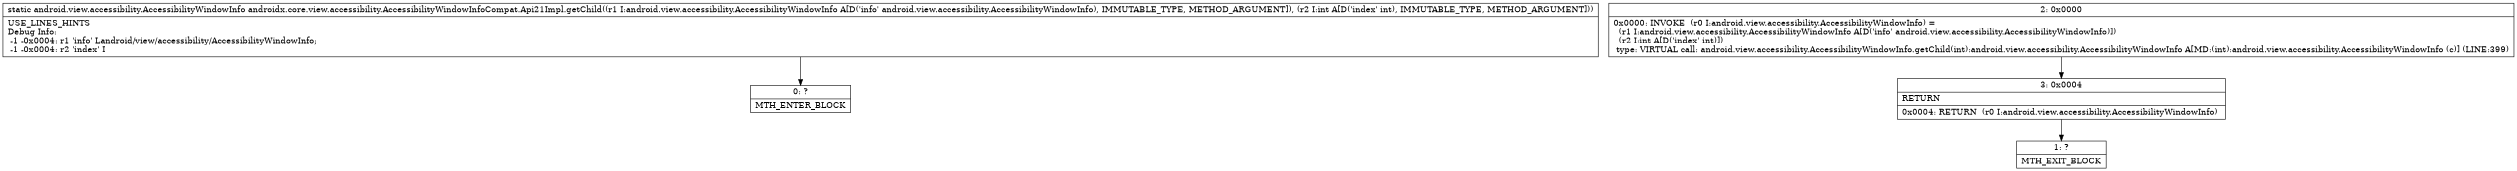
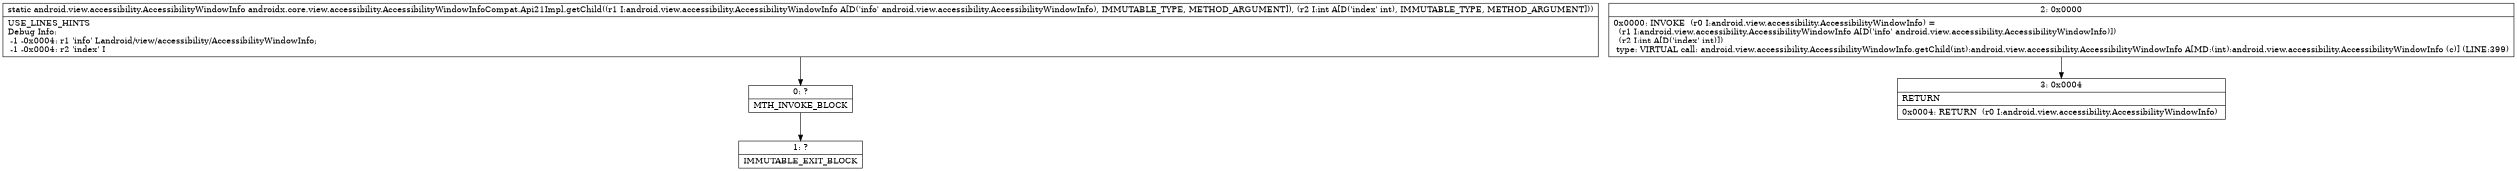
node "0: ?": text "MTH_ENTER_BLOCK" -> "MTH_INVOKE_BLOCK"
edge "3: 0x0004" -> "1: ?": now "0: ?" -> "1: ?"
node "1: ?": text "MTH_EXIT_BLOCK" -> "IMMUTABLE_EXIT_BLOCK"
